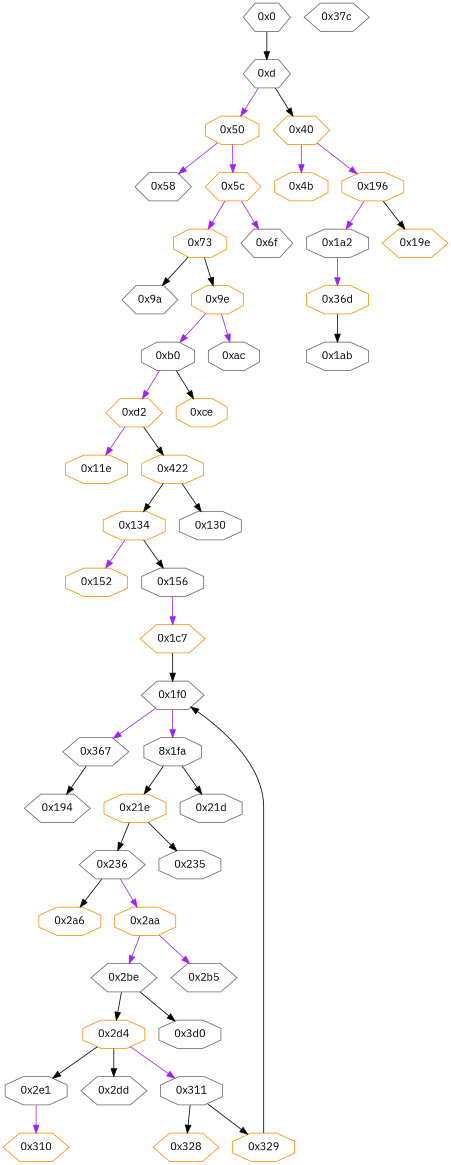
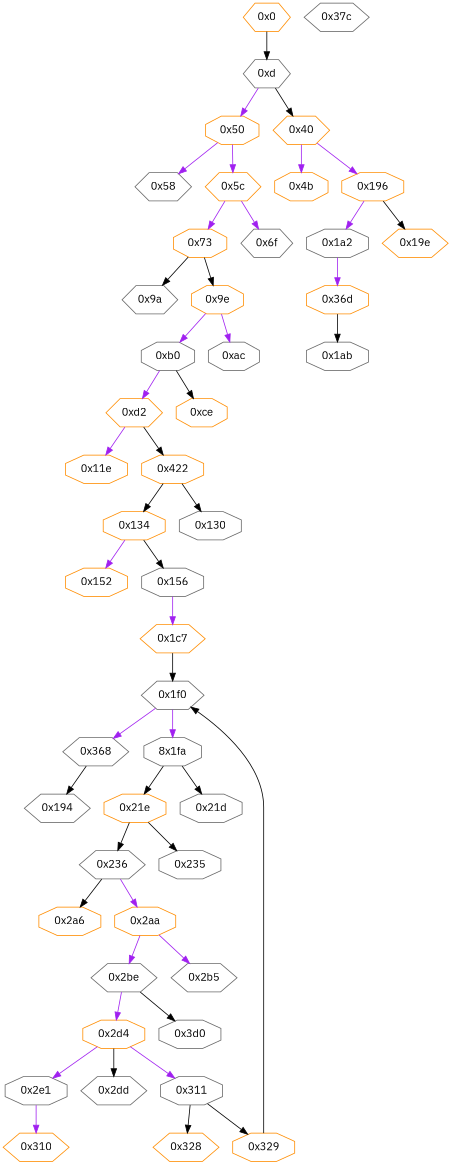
node "0x0": color gray40 -> darkorange
node "0x367": label "0x367" -> "0x368"
edge "0x2be" -> "0x2d4": color black -> purple
edge "0x2d4" -> "0x2e1": color black -> purple
